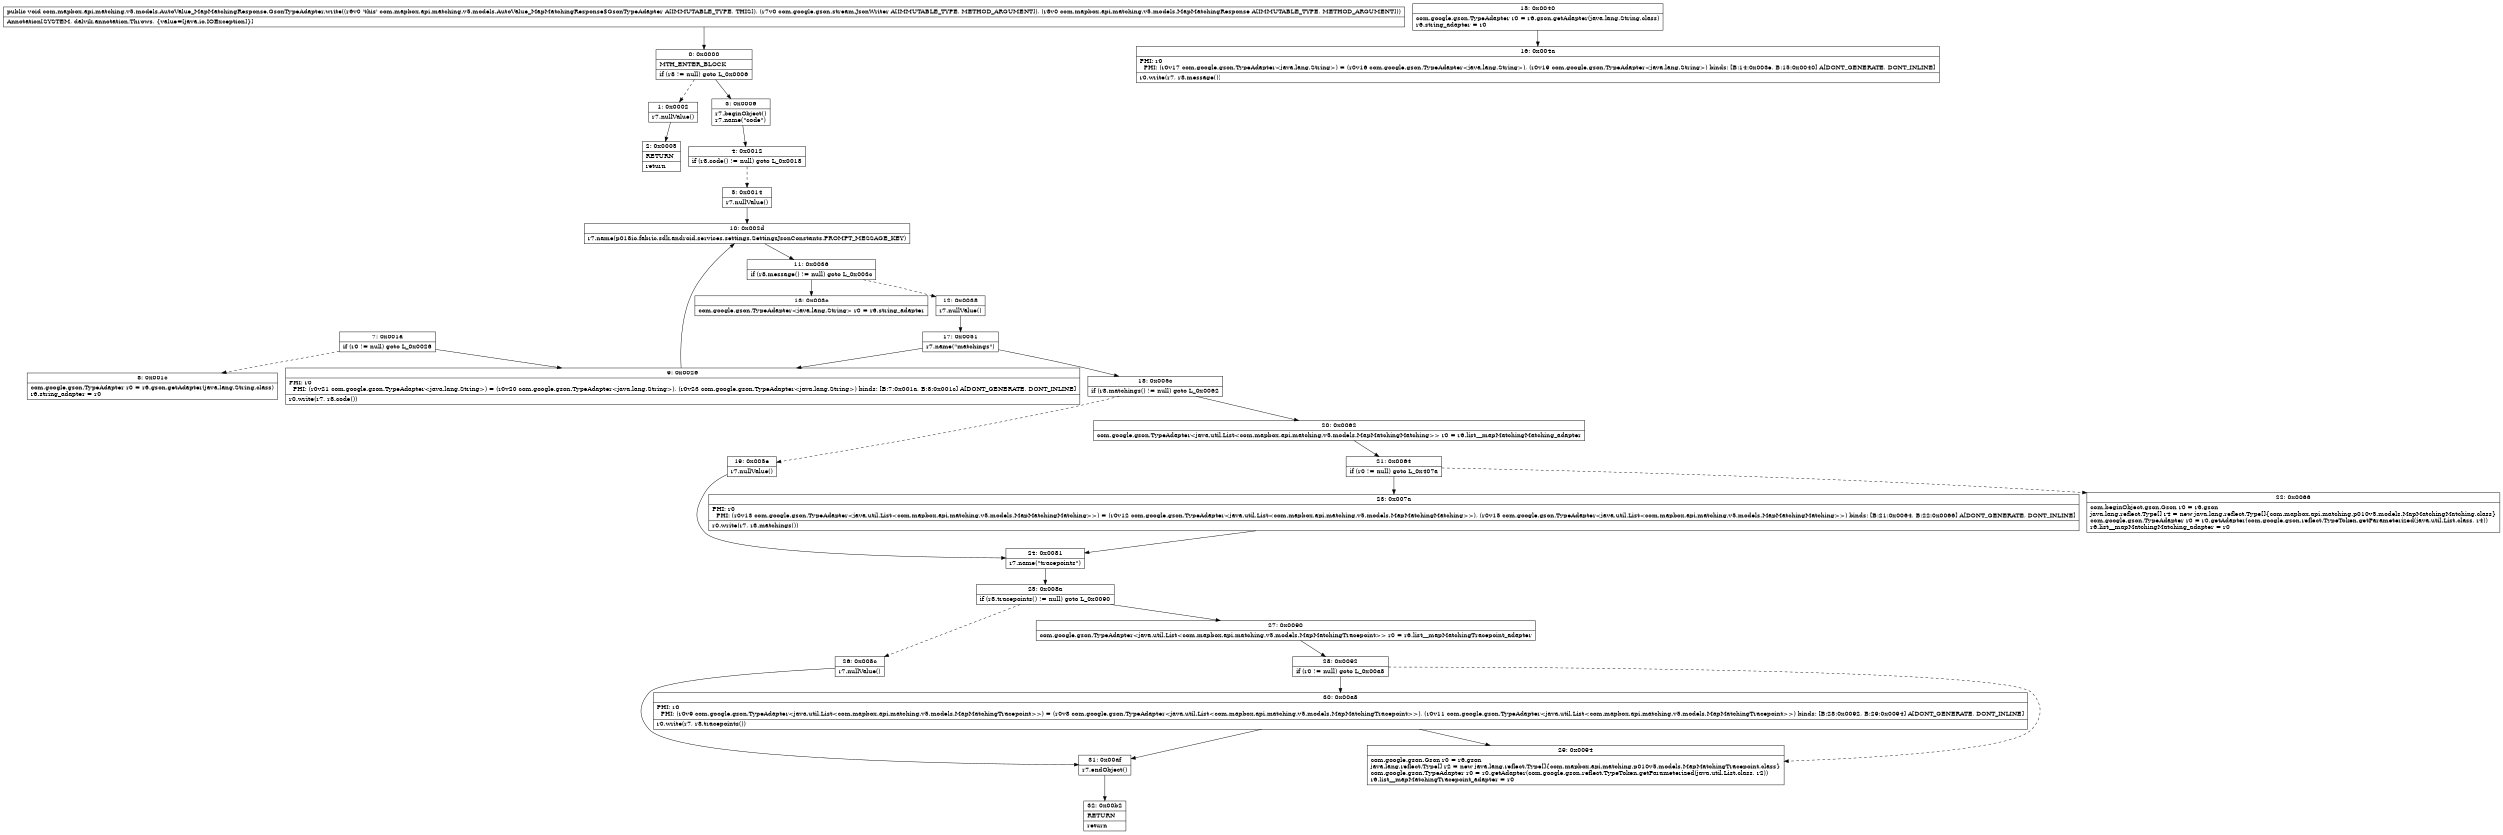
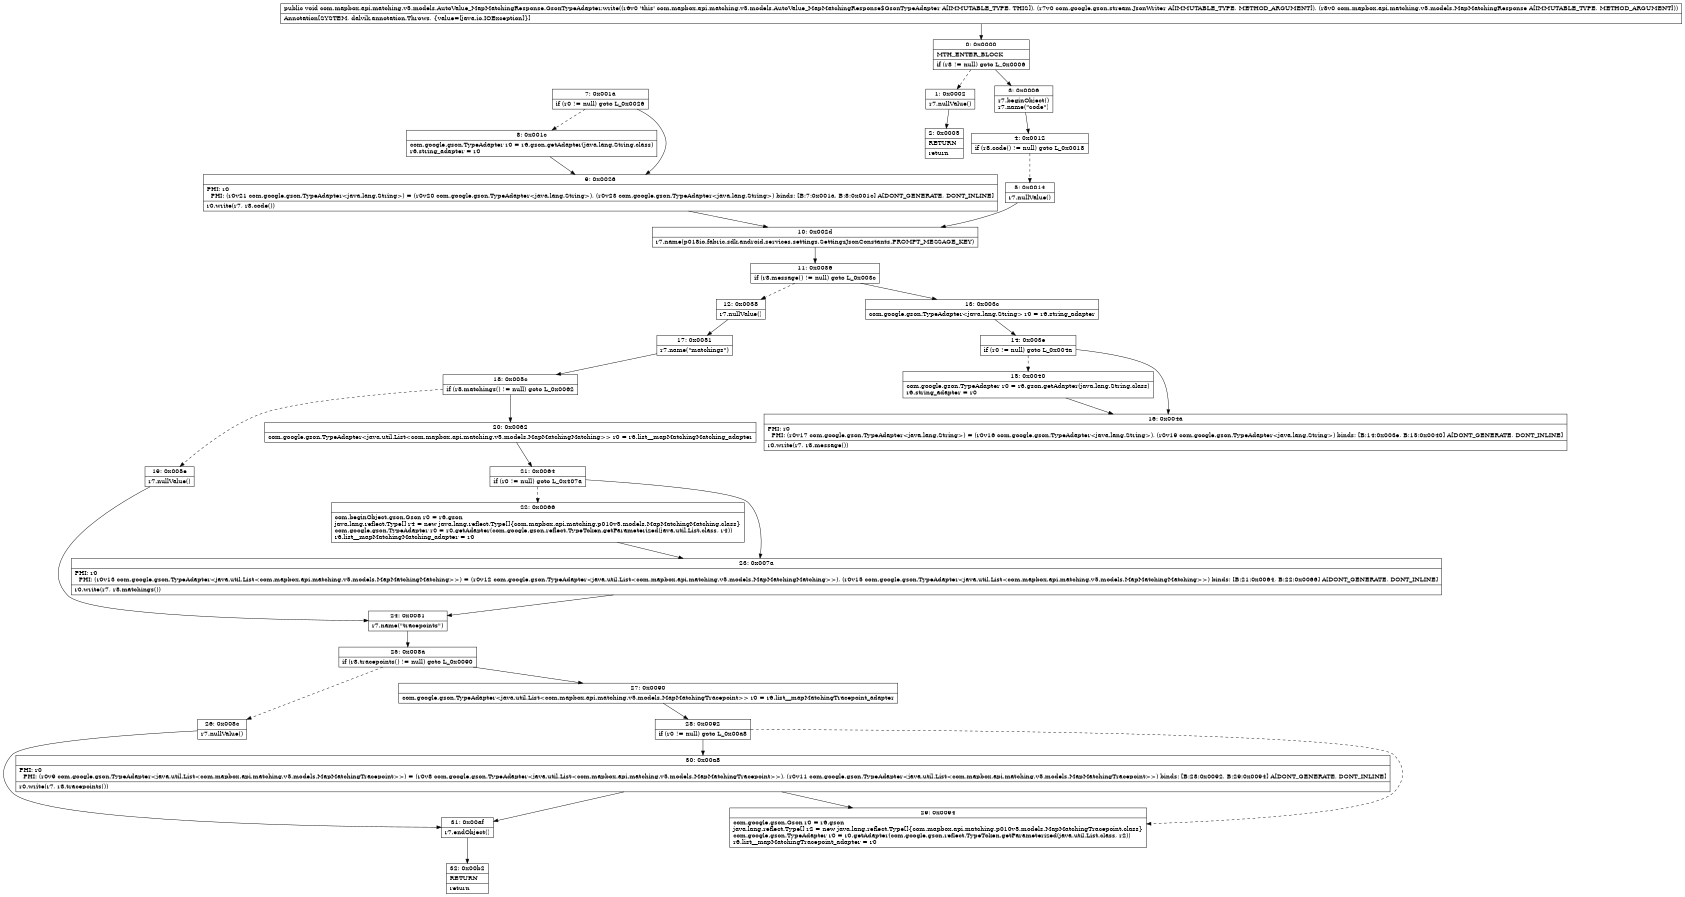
node "14: 0x003e": added
edge "17: 0x0051" -> "9: 0x0026": now "8: 0x001c" -> "9: 0x0026"
edge "22: 0x0066" -> "23: 0x007a": added
